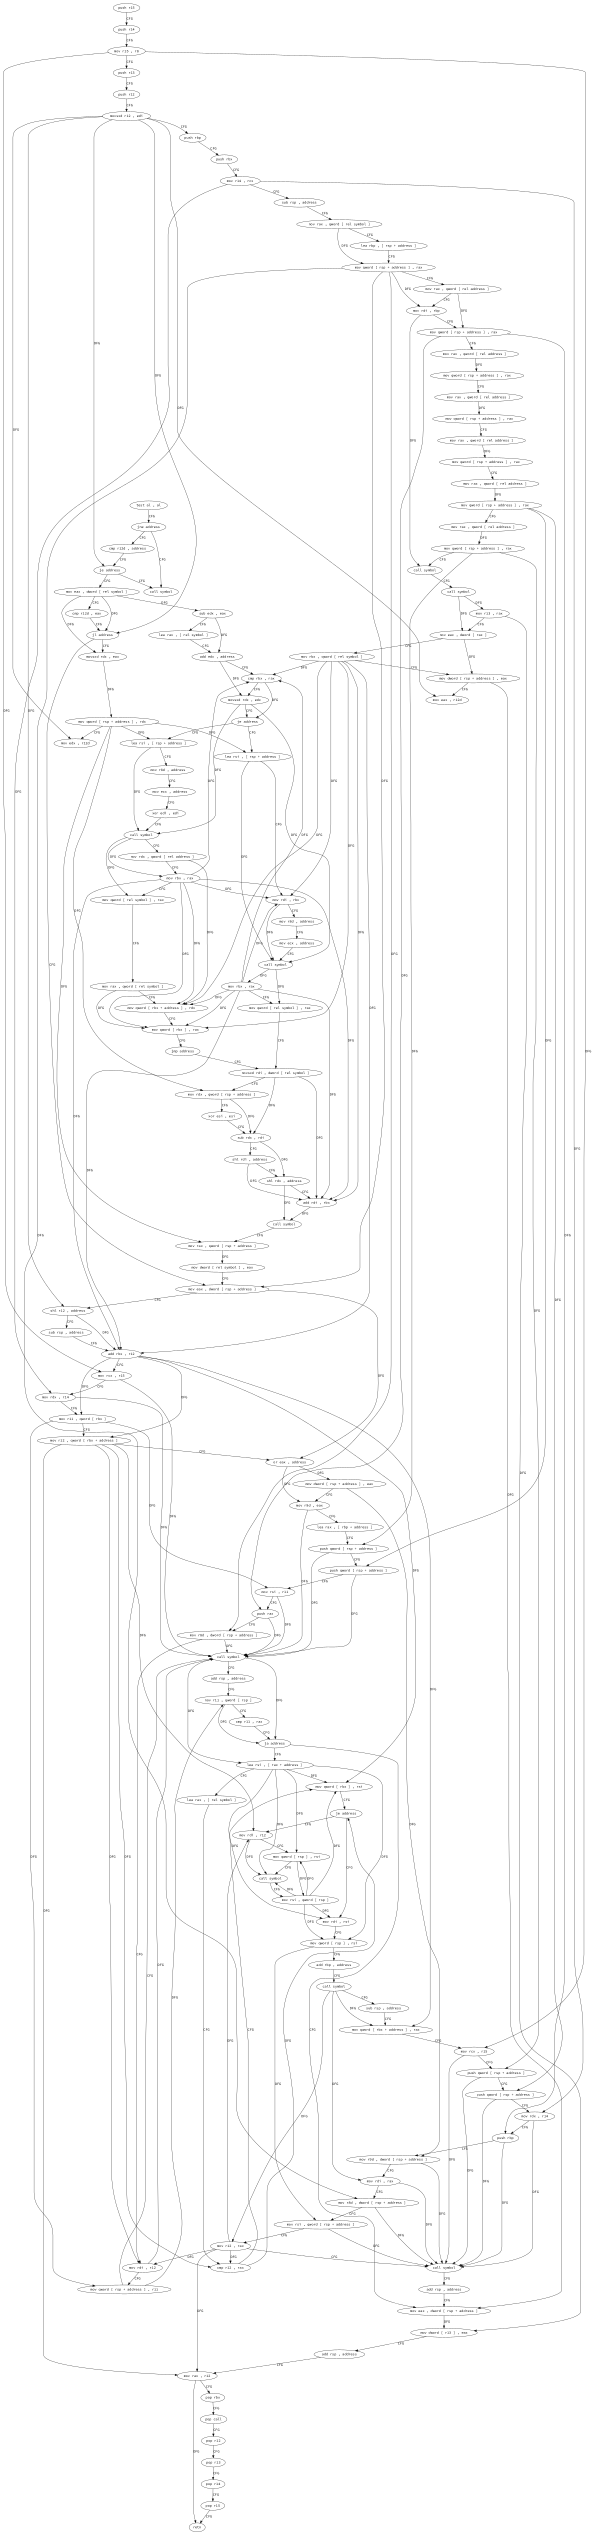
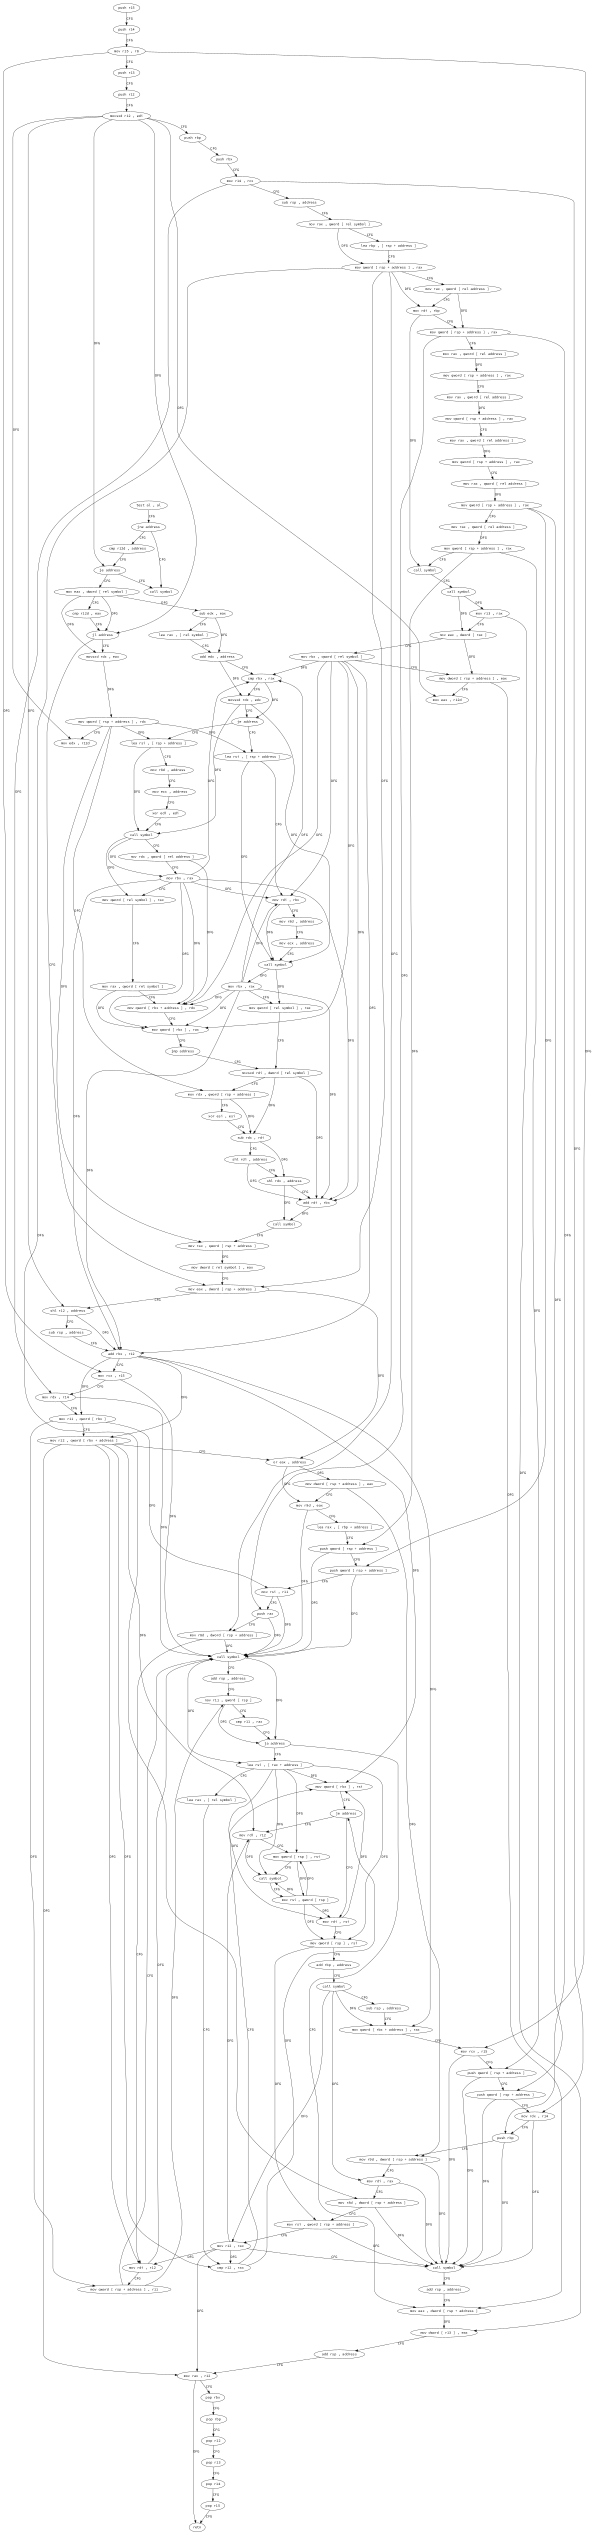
edge "mov rsi , qword [ rsp ]" -> "mov qword [ rbx ] , rsi": now "mov rdi , rsi" -> "mov qword [ rbx ] , rsi"
node "pop call": label "pop call" -> "pop rbp"
